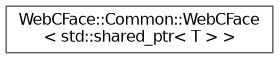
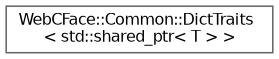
node "WebCFace::Common::WebCFace < std::shared_ptr< T > >": label "WebCFace::Common::WebCFace < std::shared_ptr< T > >" -> "WebCFace::Common::DictTraits < std::shared_ptr< T > >"
